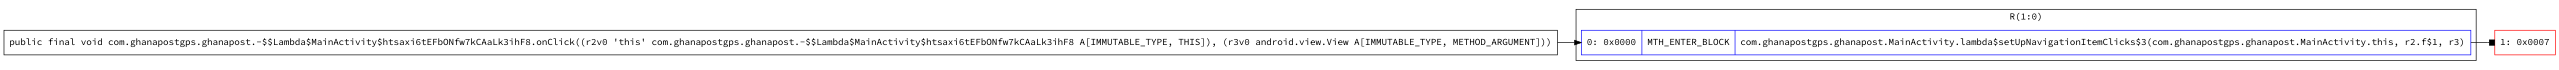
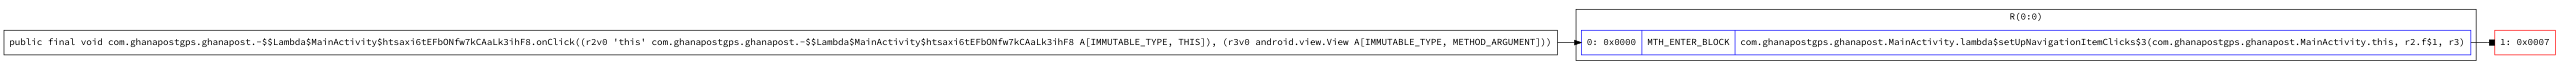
cluster "R(1:0)": label "R(1:0)" -> "R(0:0)"
